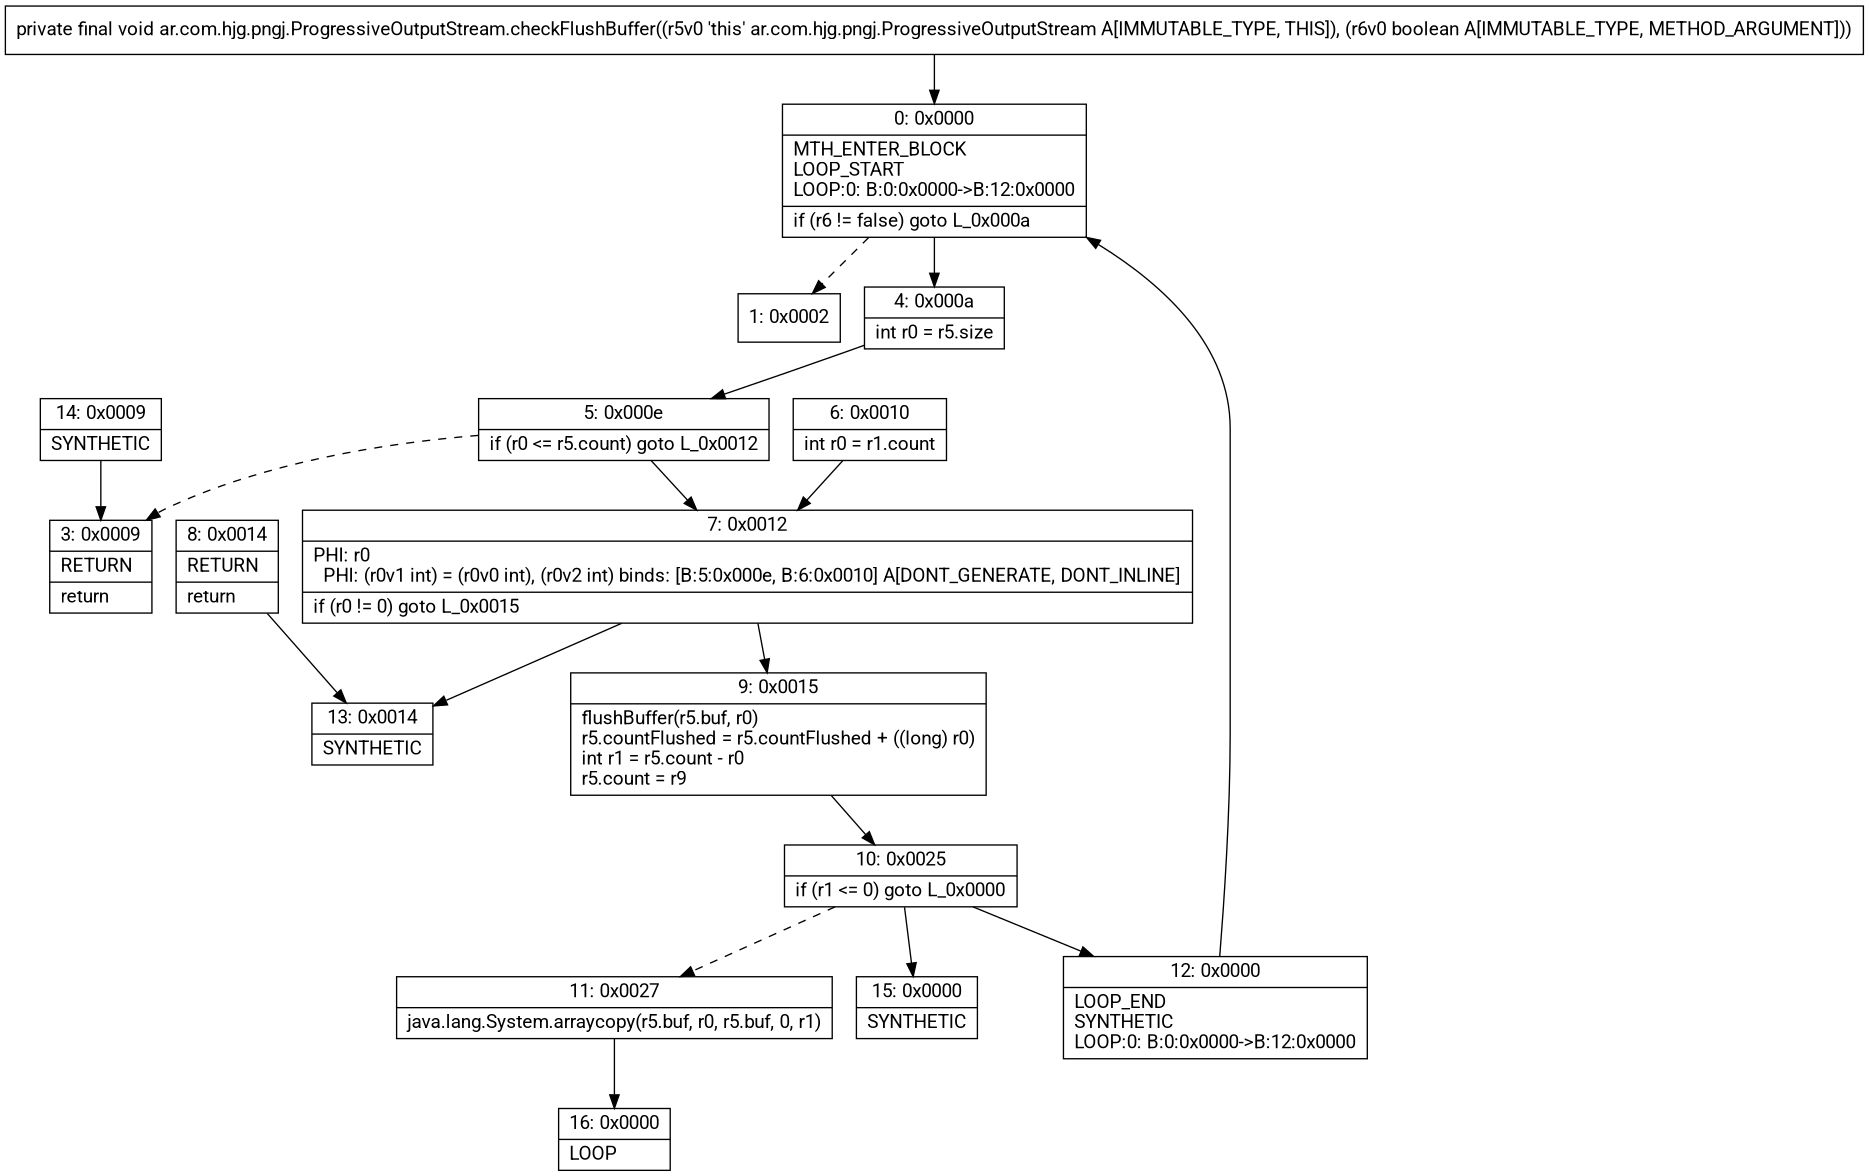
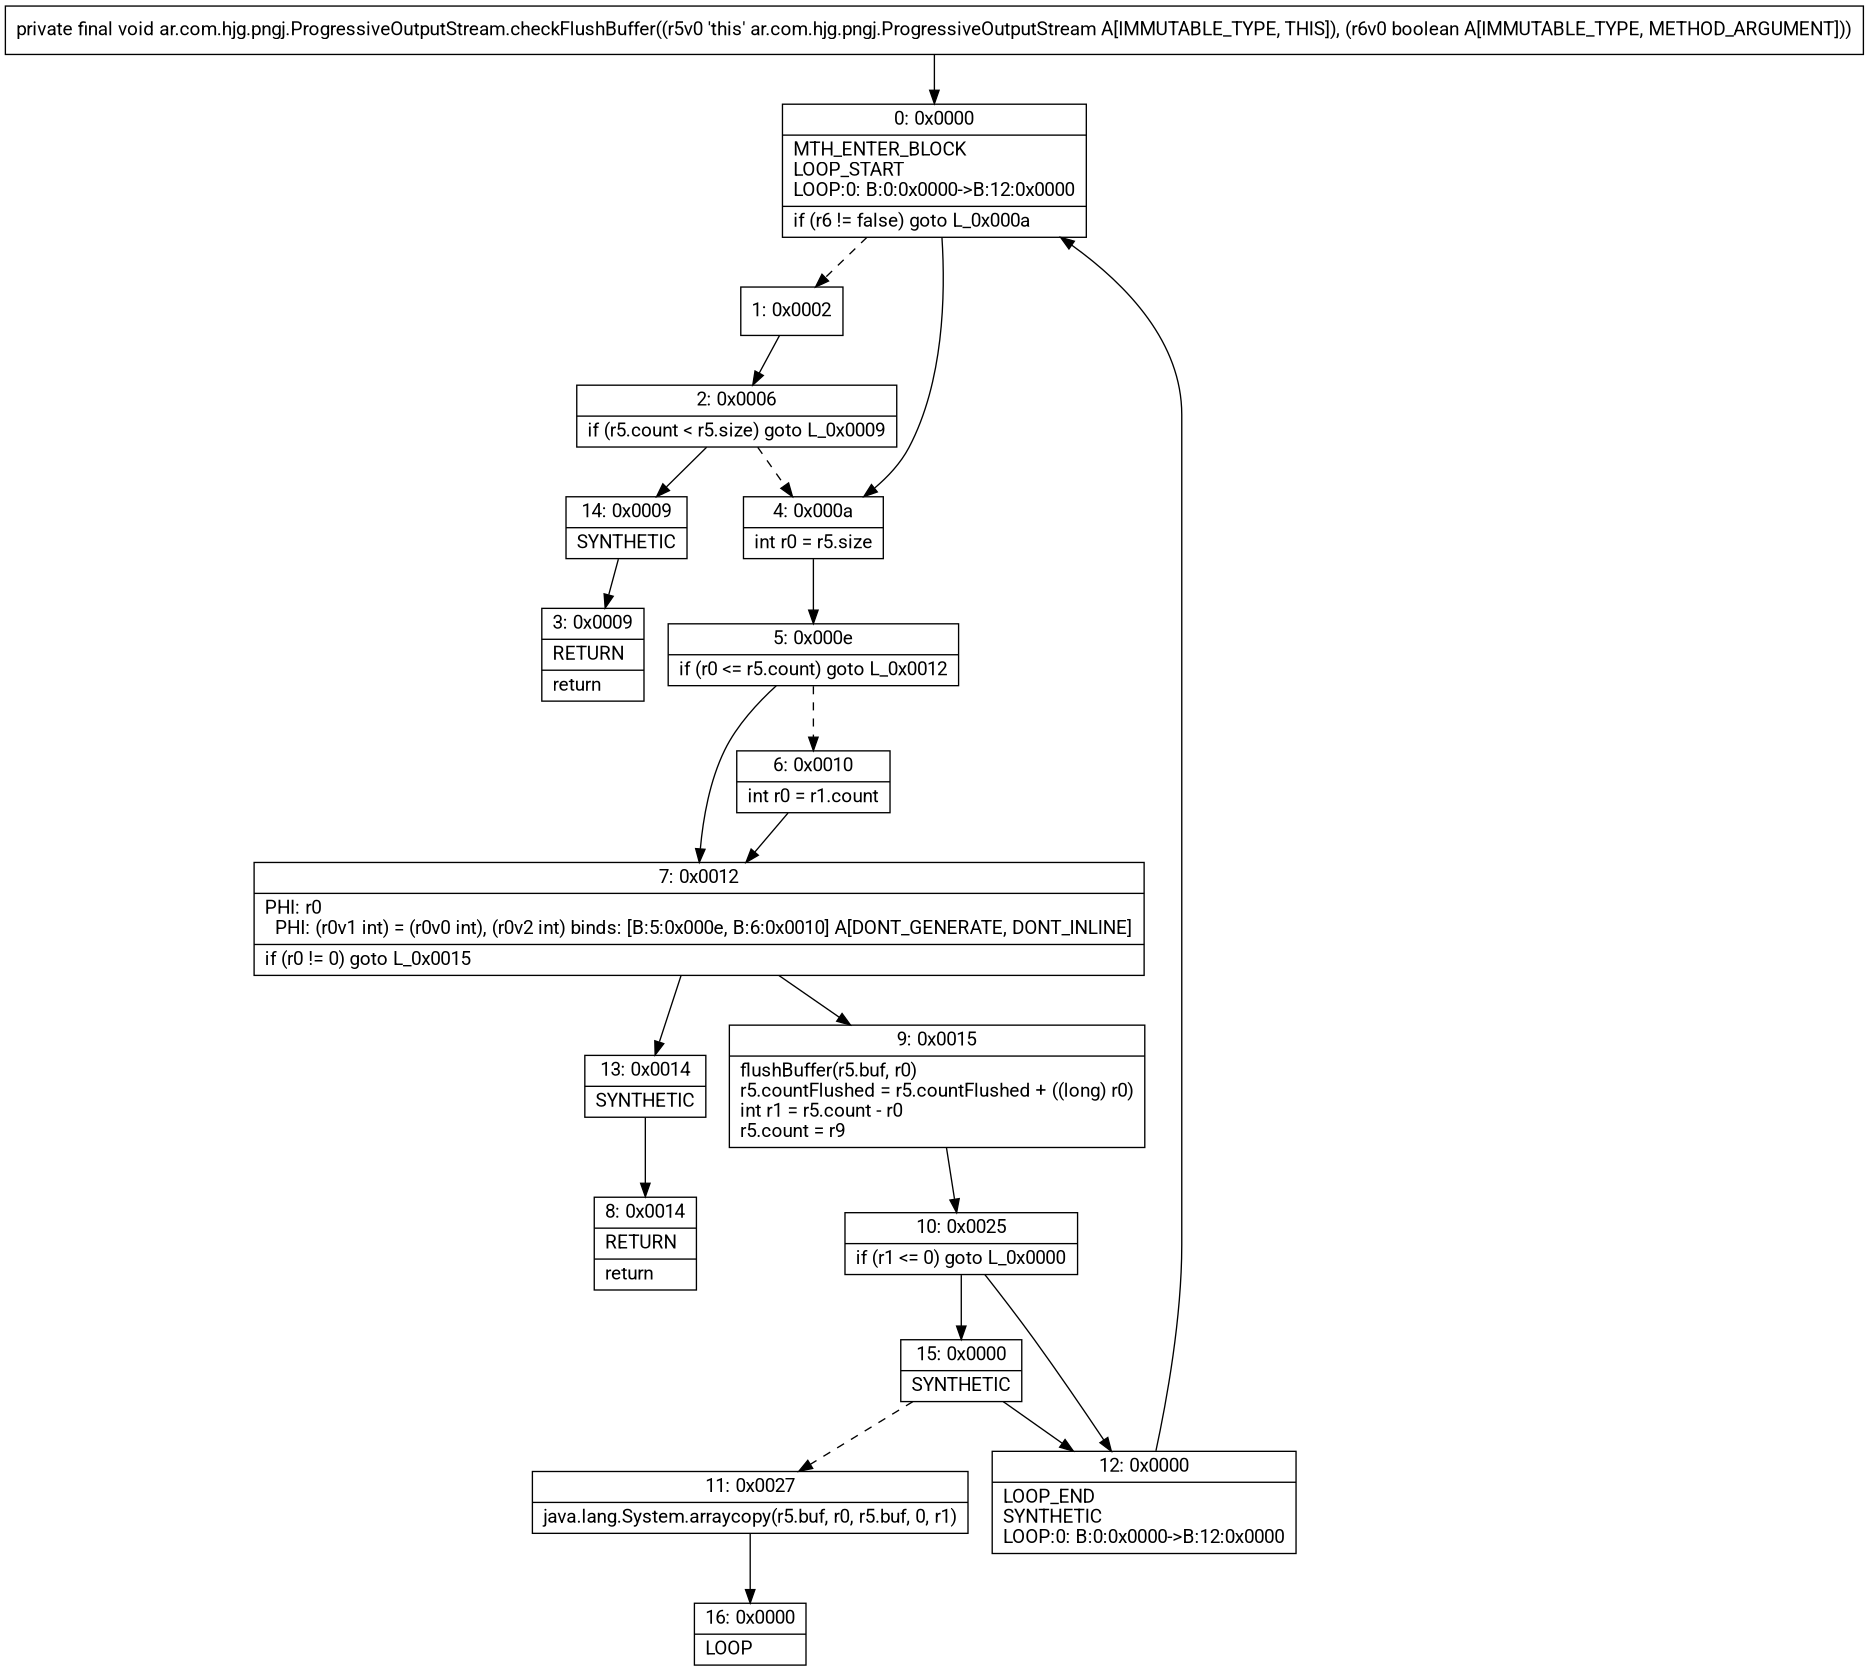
node "2: 0x0006": added
edge "5: 0x000e" -> "3: 0x0009": now "5: 0x000e" -> "6: 0x0010"
edge "8: 0x0014" -> "13: 0x0014": reversed
edge "10: 0x0025" -> "11: 0x0027": now "15: 0x0000" -> "11: 0x0027"
edge "15: 0x0000" -> "12: 0x0000": added
